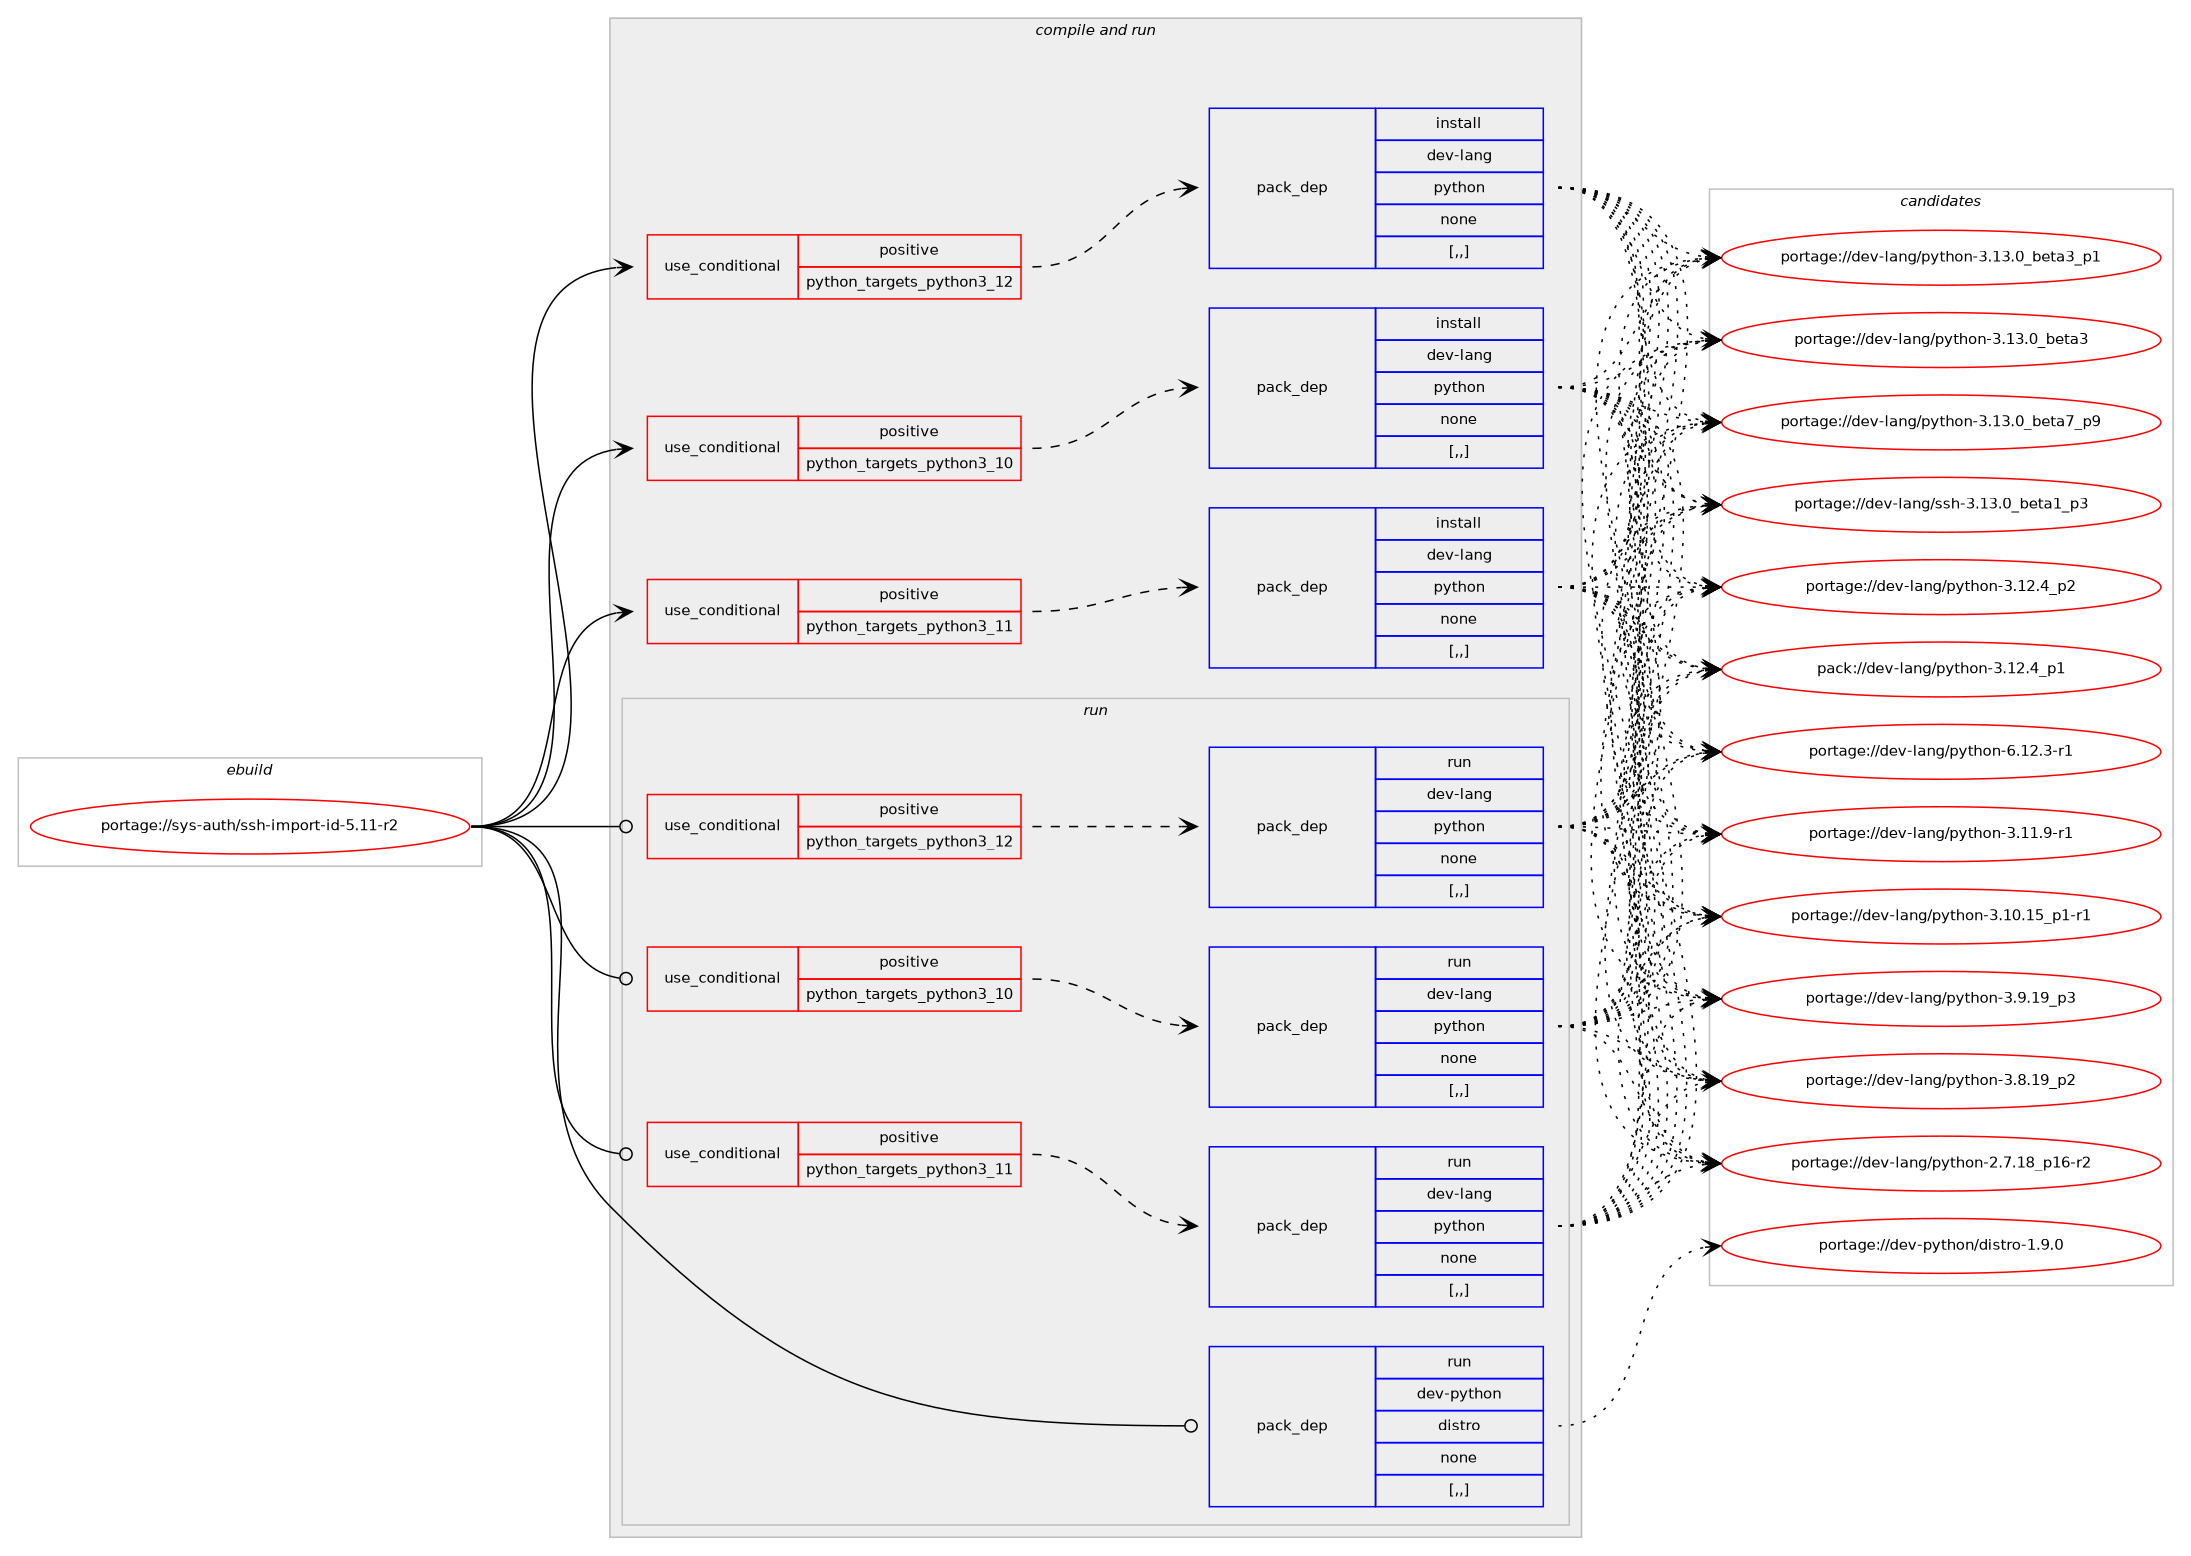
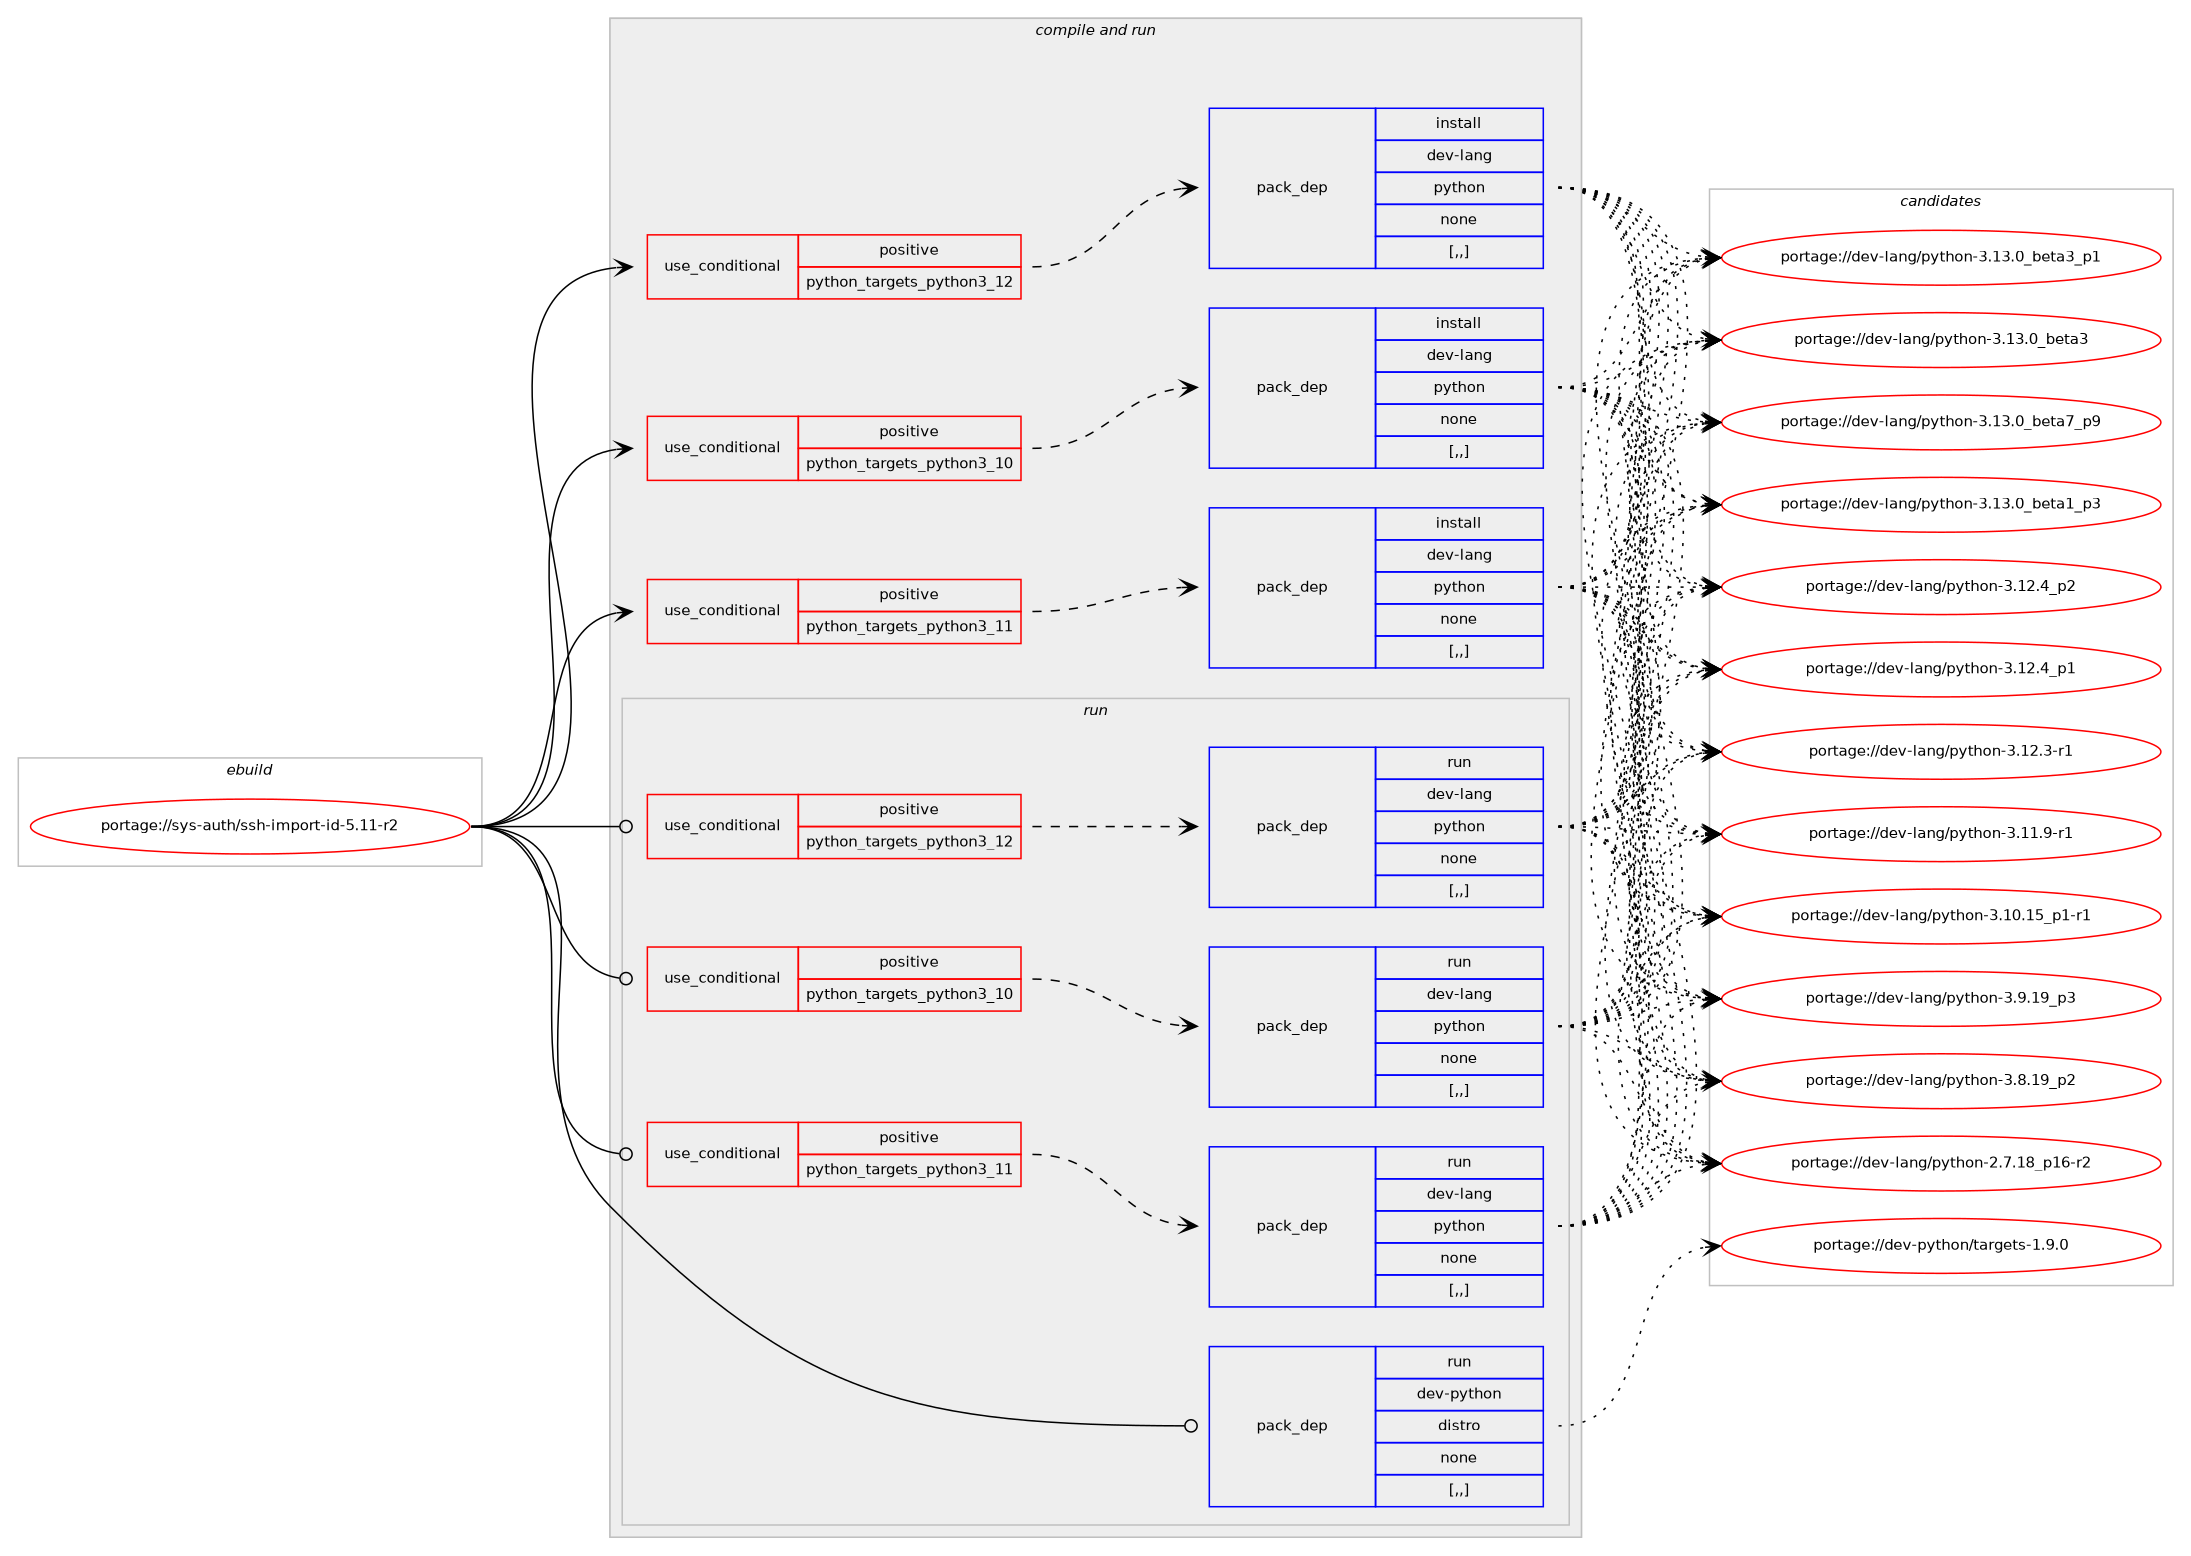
node "portage://dev-lang/ssh-3.13.0_beta1_p3": label "portage://dev-lang/ssh-3.13.0_beta1_p3" -> "portage://dev-lang/python-3.13.0_beta1_p3"
node "pack://dev-lang/python-3.12.4_p1": label "pack://dev-lang/python-3.12.4_p1" -> "portage://dev-lang/python-3.12.4_p1"
node "portage://dev-lang/python-6.12.3-r1": label "portage://dev-lang/python-6.12.3-r1" -> "portage://dev-lang/python-3.12.3-r1"
node "portage://dev-python/distro-1.9.0": label "portage://dev-python/distro-1.9.0" -> "portage://dev-python/targets-1.9.0"
